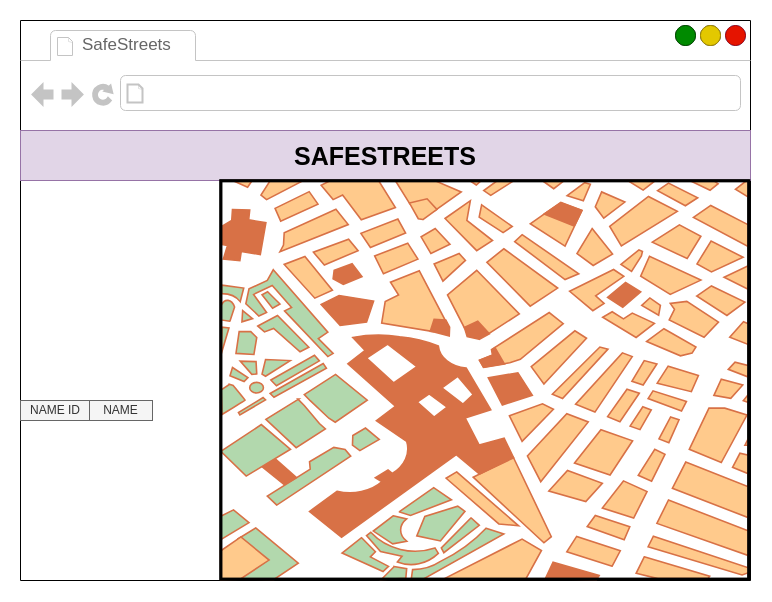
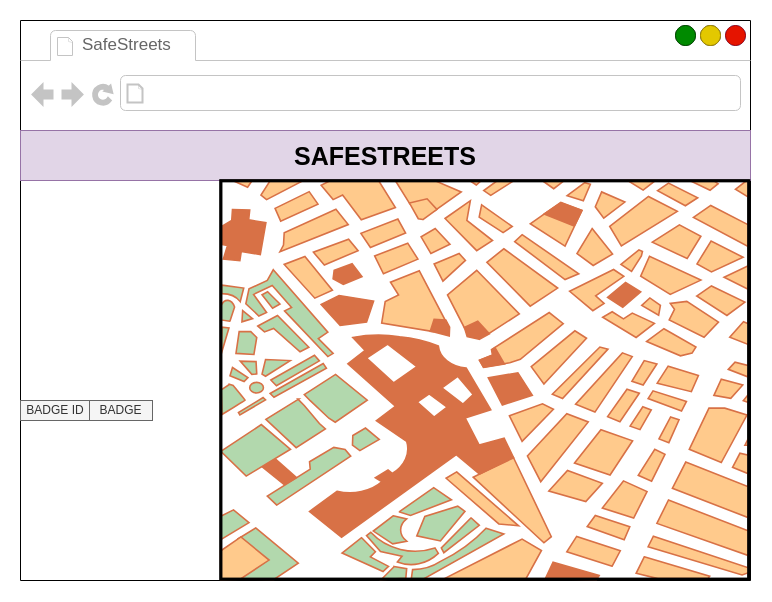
node "NAME ID": label "NAME ID" -> "BADGE ID"
node "NAME": label "NAME" -> "BADGE"
